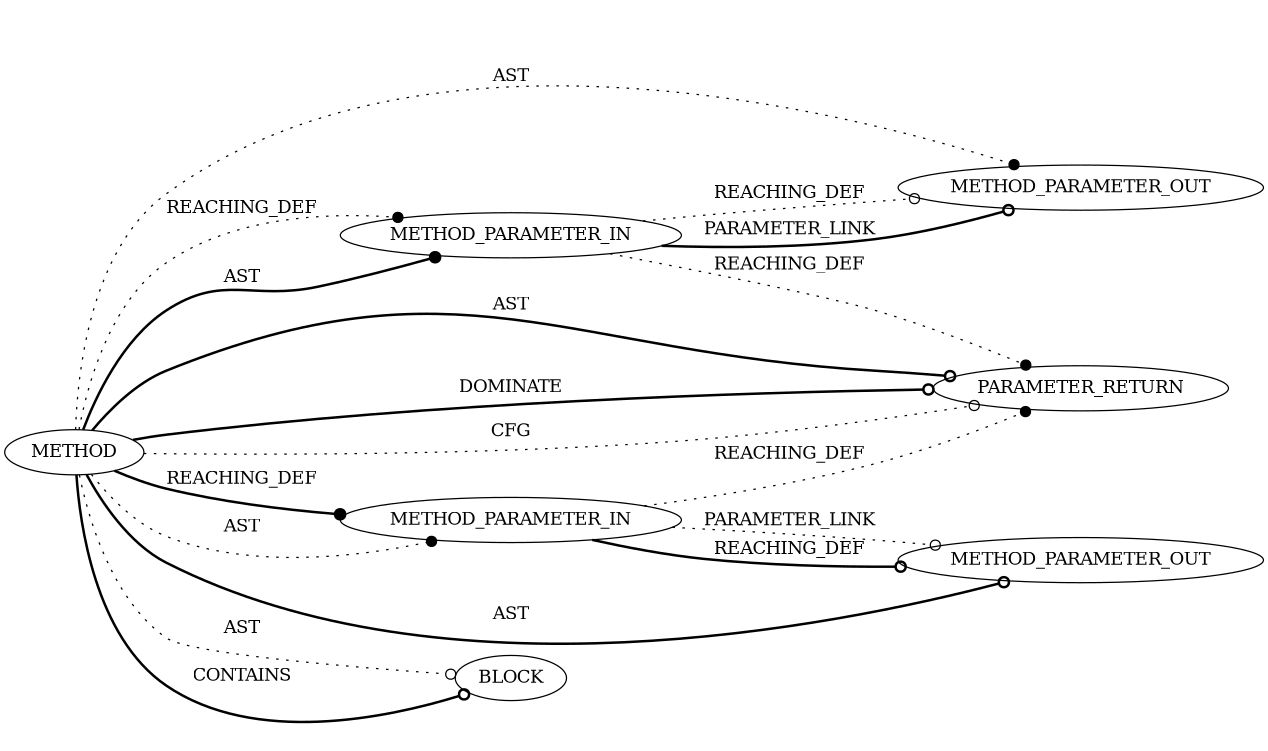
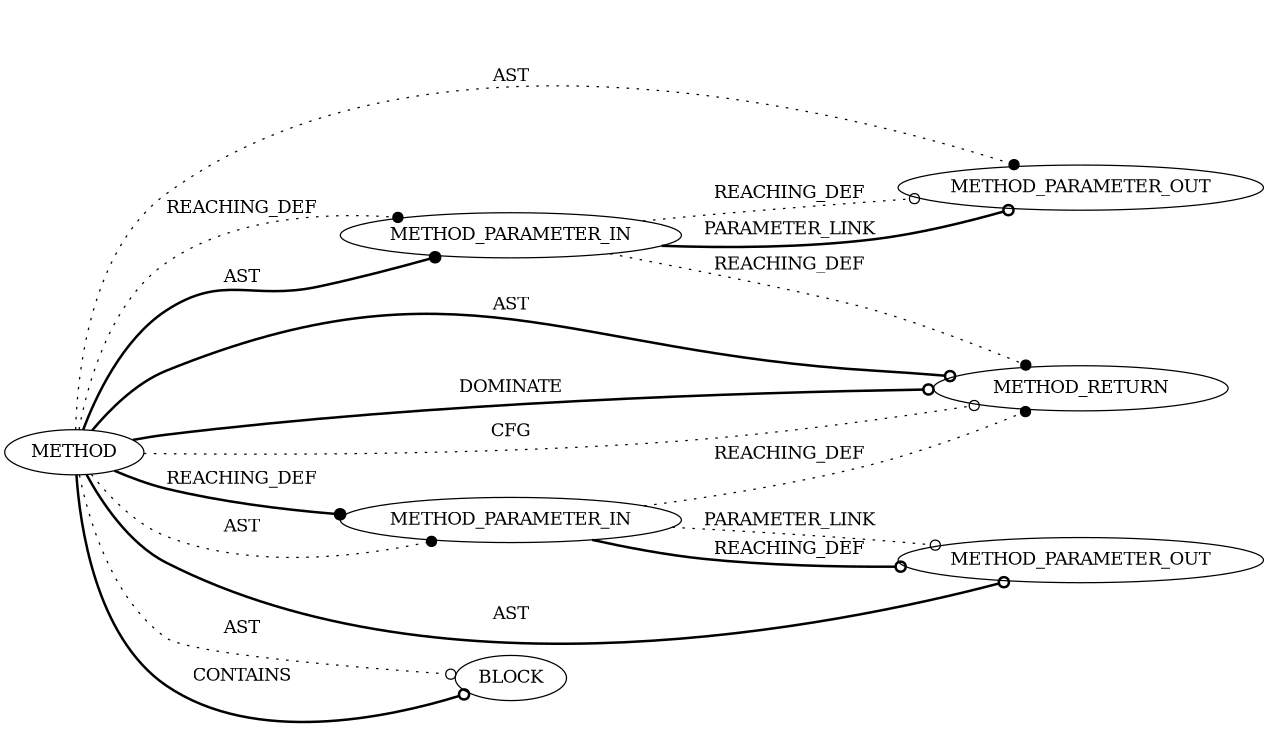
node "PARAMETER_RETURN": label "PARAMETER_RETURN" -> "METHOD_RETURN"
